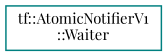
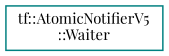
node "tf::AtomicNotifierV1 ::Waiter": label "tf::AtomicNotifierV1 ::Waiter" -> "tf::AtomicNotifierV5 ::Waiter"
